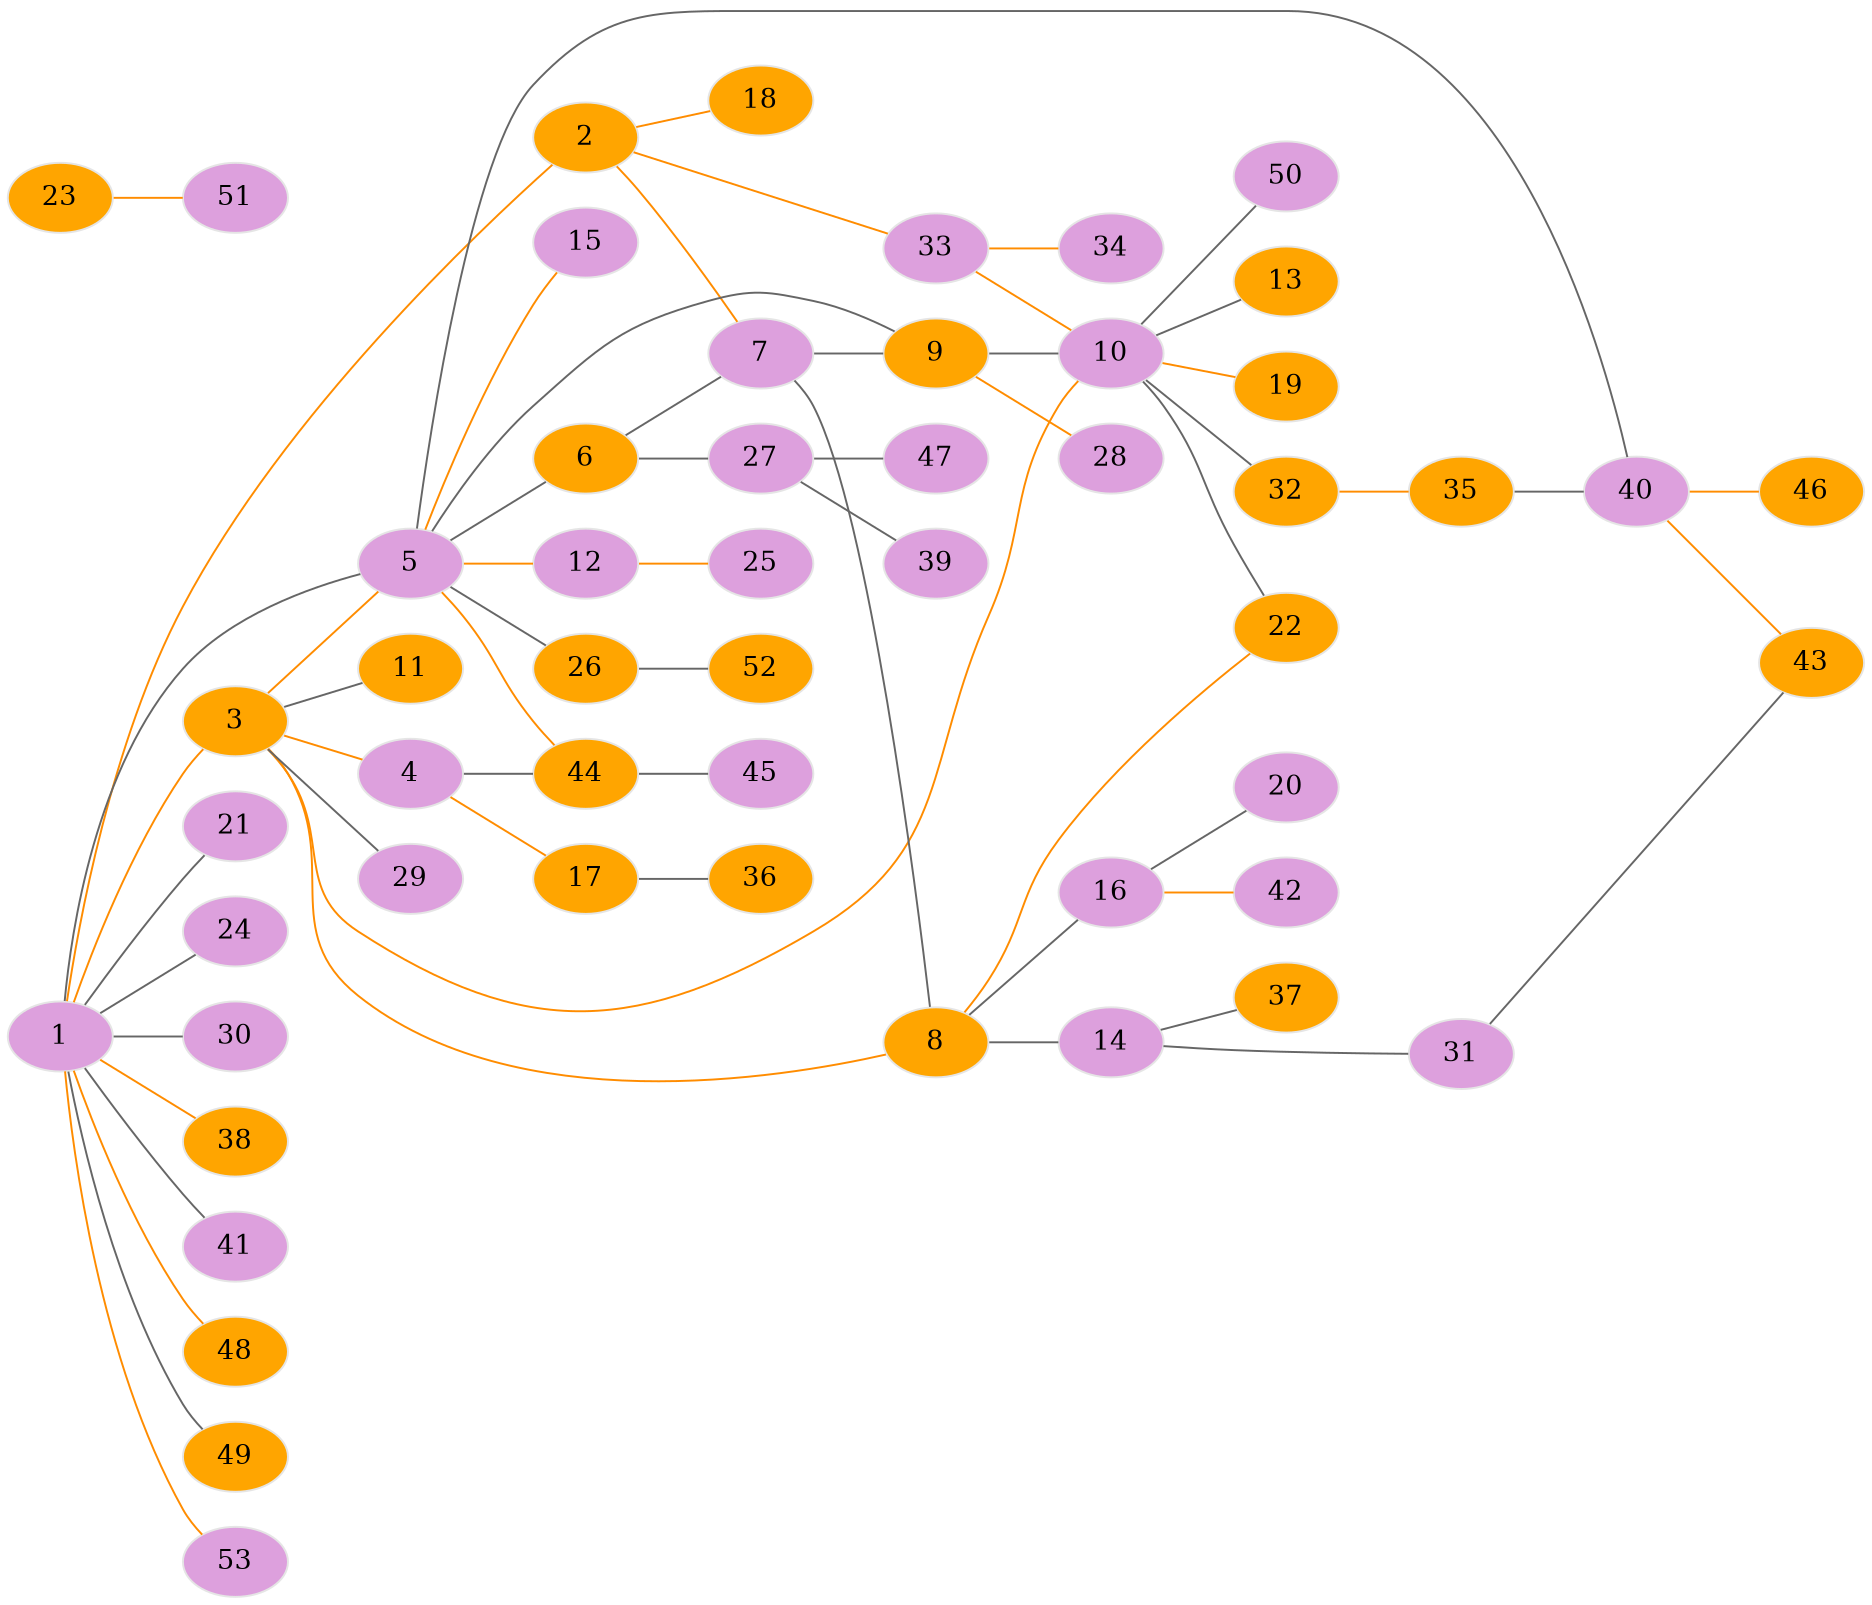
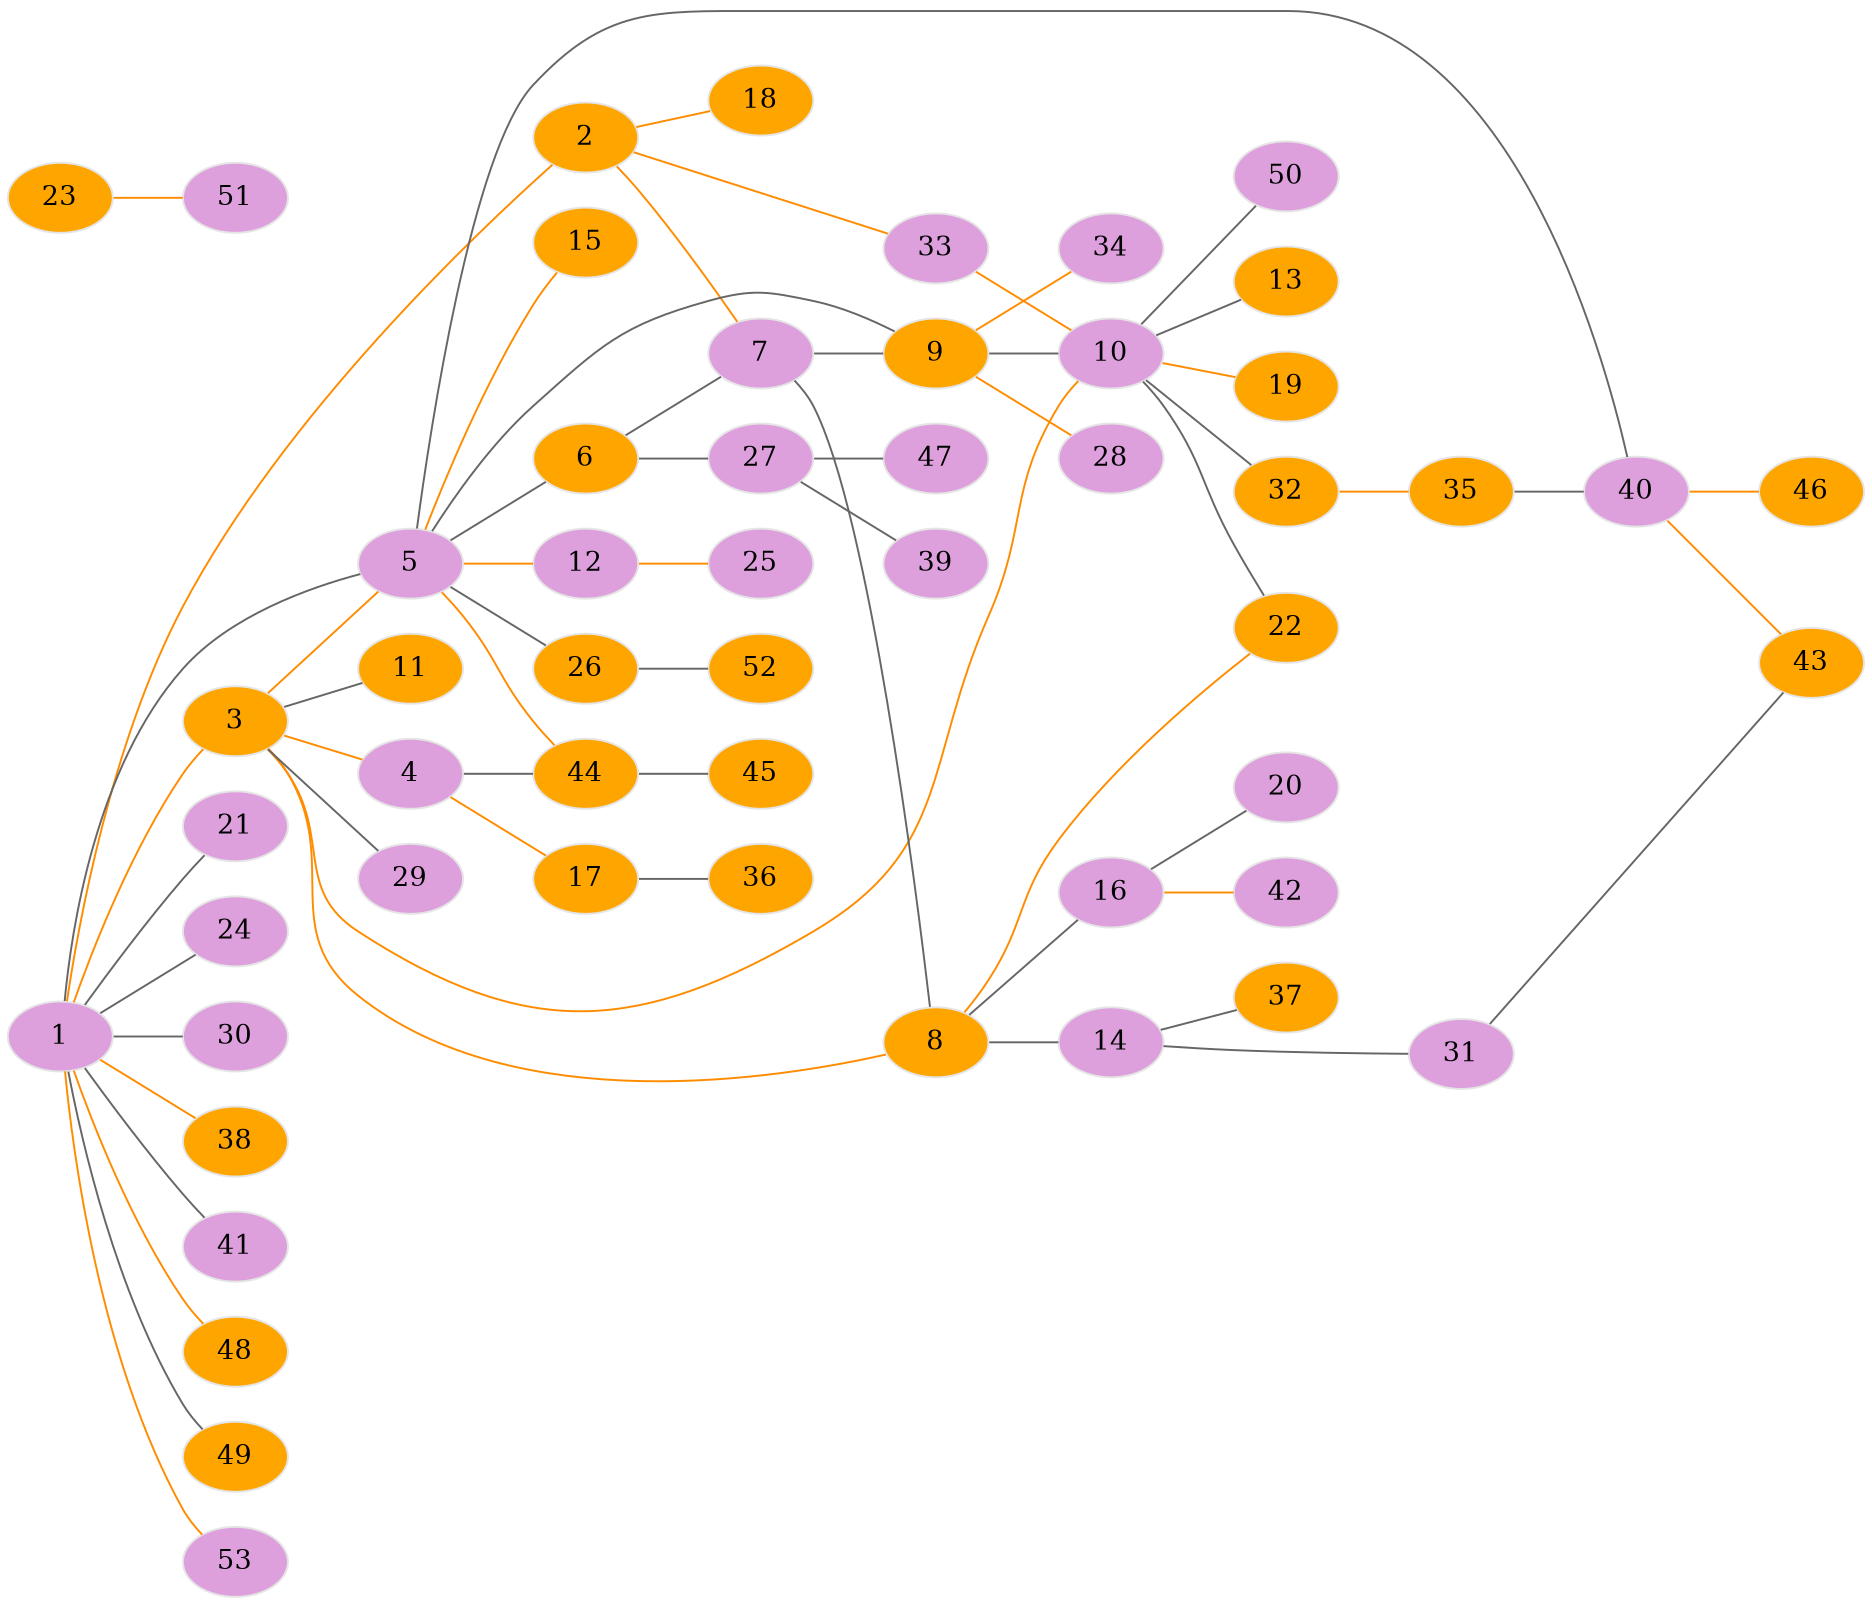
node "15": fillcolor plum -> orange
edge "33" -- "34": now "9" -- "34"
node "45": fillcolor plum -> orange
